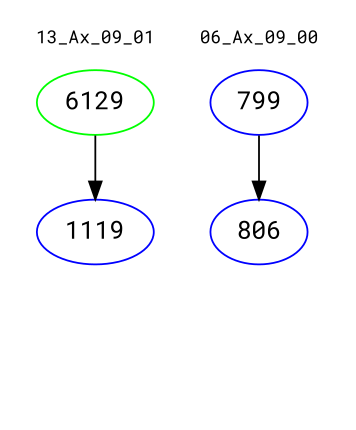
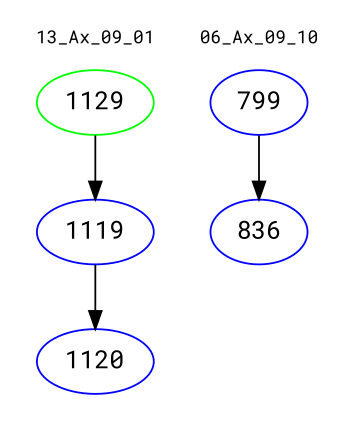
cluster "06_Ax_09_00": label "06_Ax_09_00" -> "06_Ax_09_10"
node "6129": label "6129" -> "1129"
node "806": label "806" -> "836"
node "1120": added
